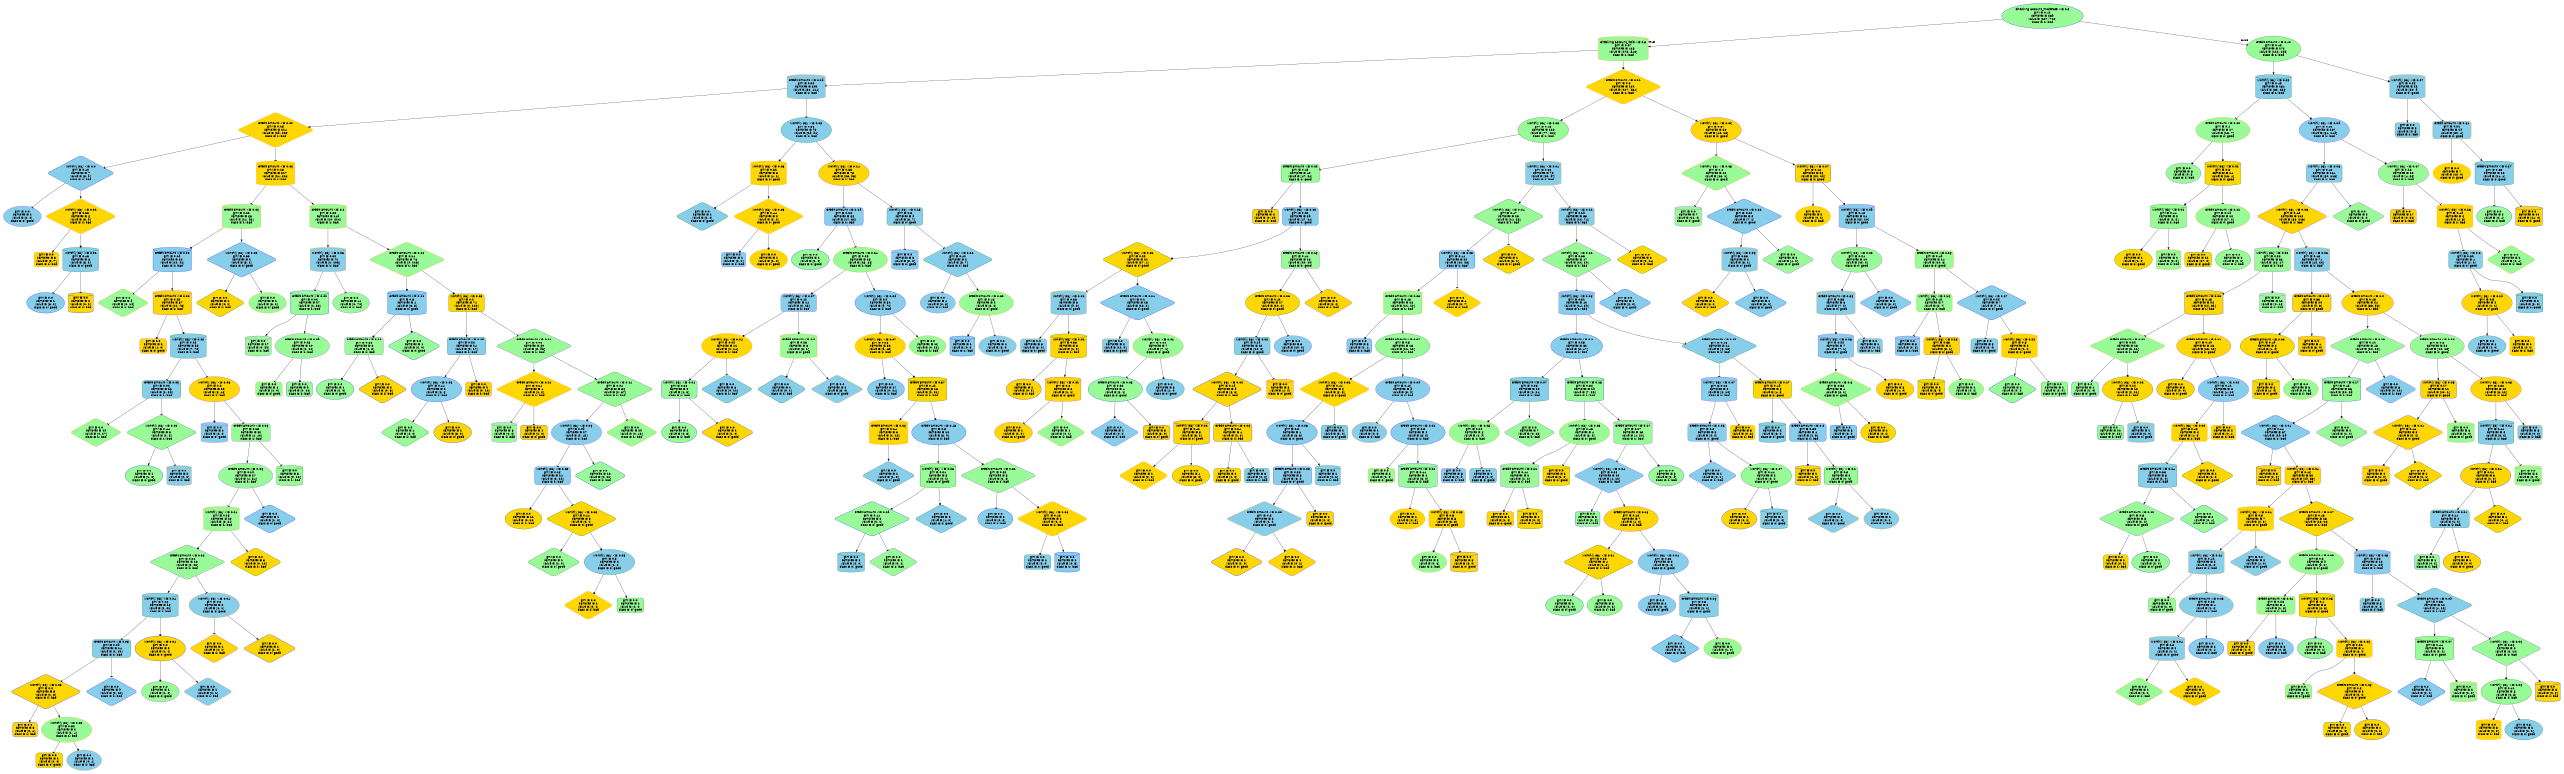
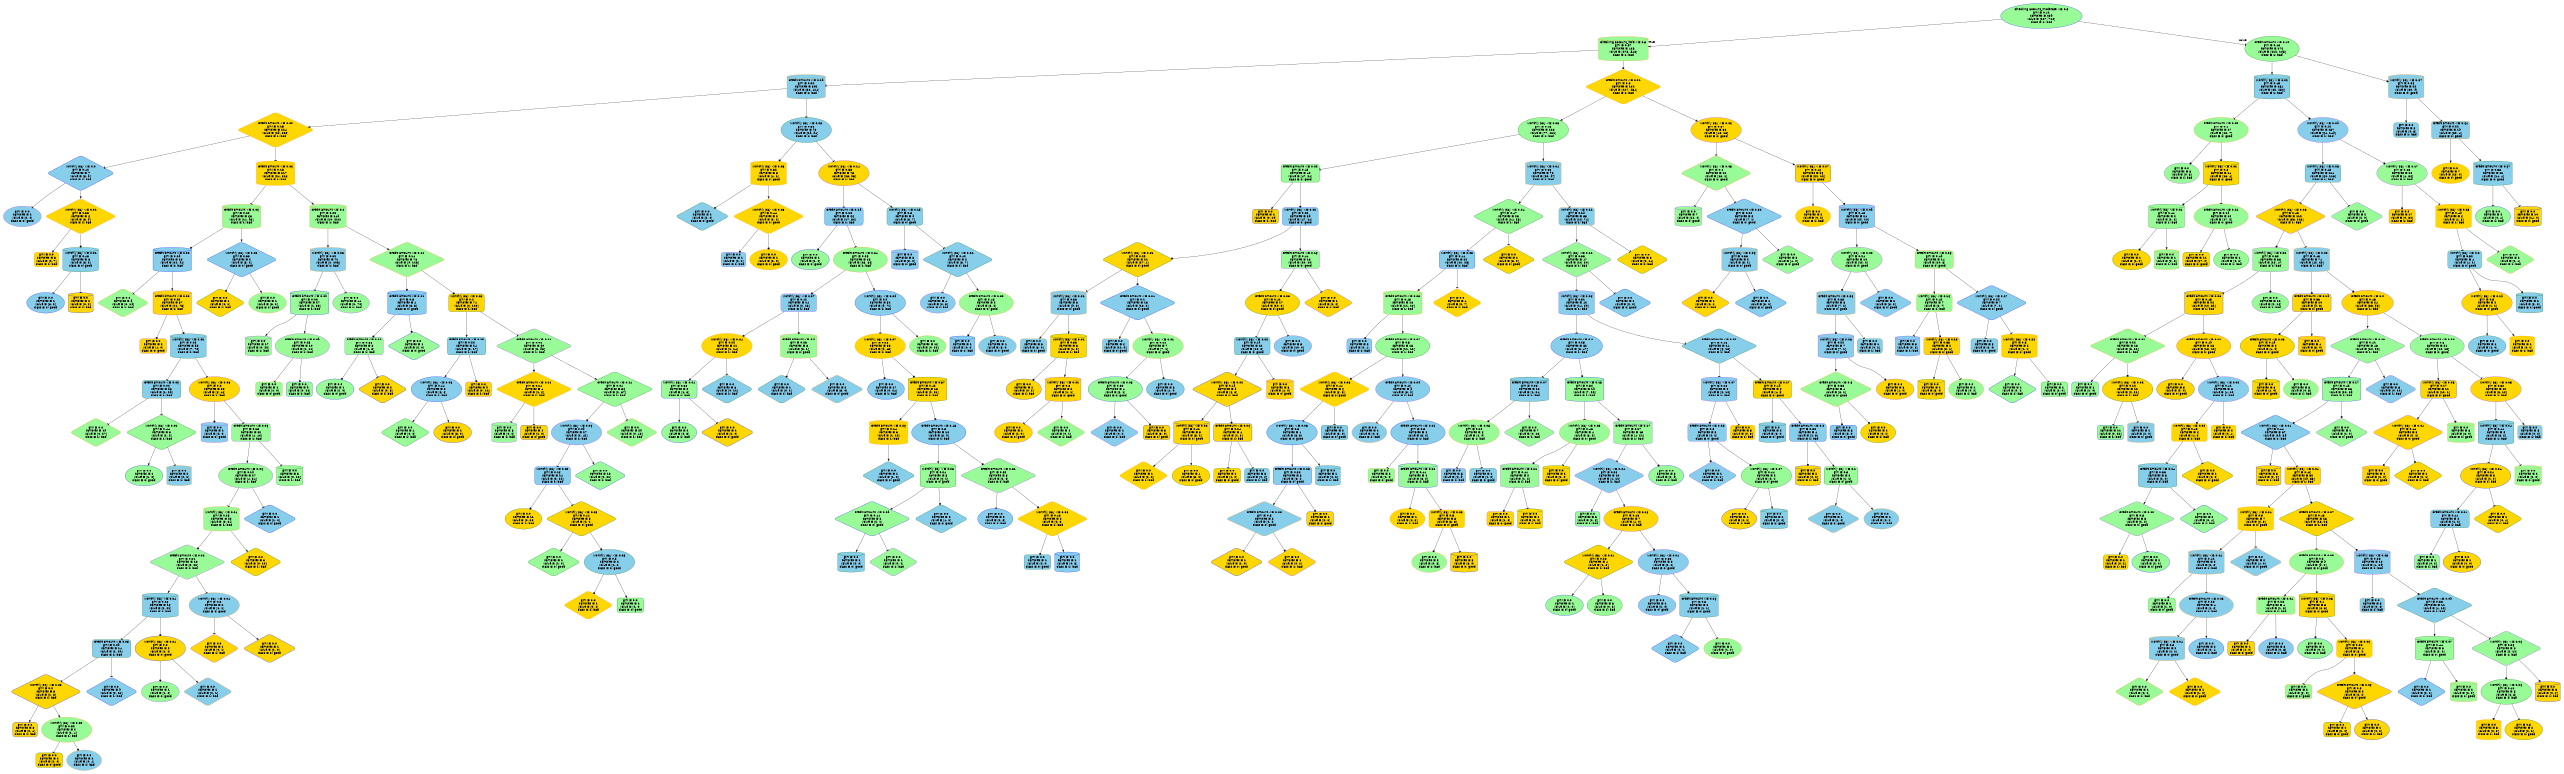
node "gini = 0.0 samples = 12 value = [0, 16] class = 1: bad": shape cylinder -> ellipse
node "gini = 0.5 samples = 2 value = [2, 2] class = 0: good": fillcolor skyblue -> gold
